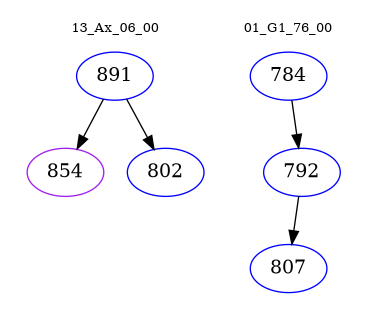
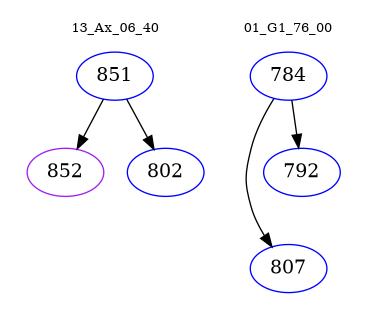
cluster "13_Ax_06_00": label "13_Ax_06_00" -> "13_Ax_06_40"
node "891": label "891" -> "851"
node "854": label "854" -> "852"
edge "792" -> "807": now "784" -> "807"
